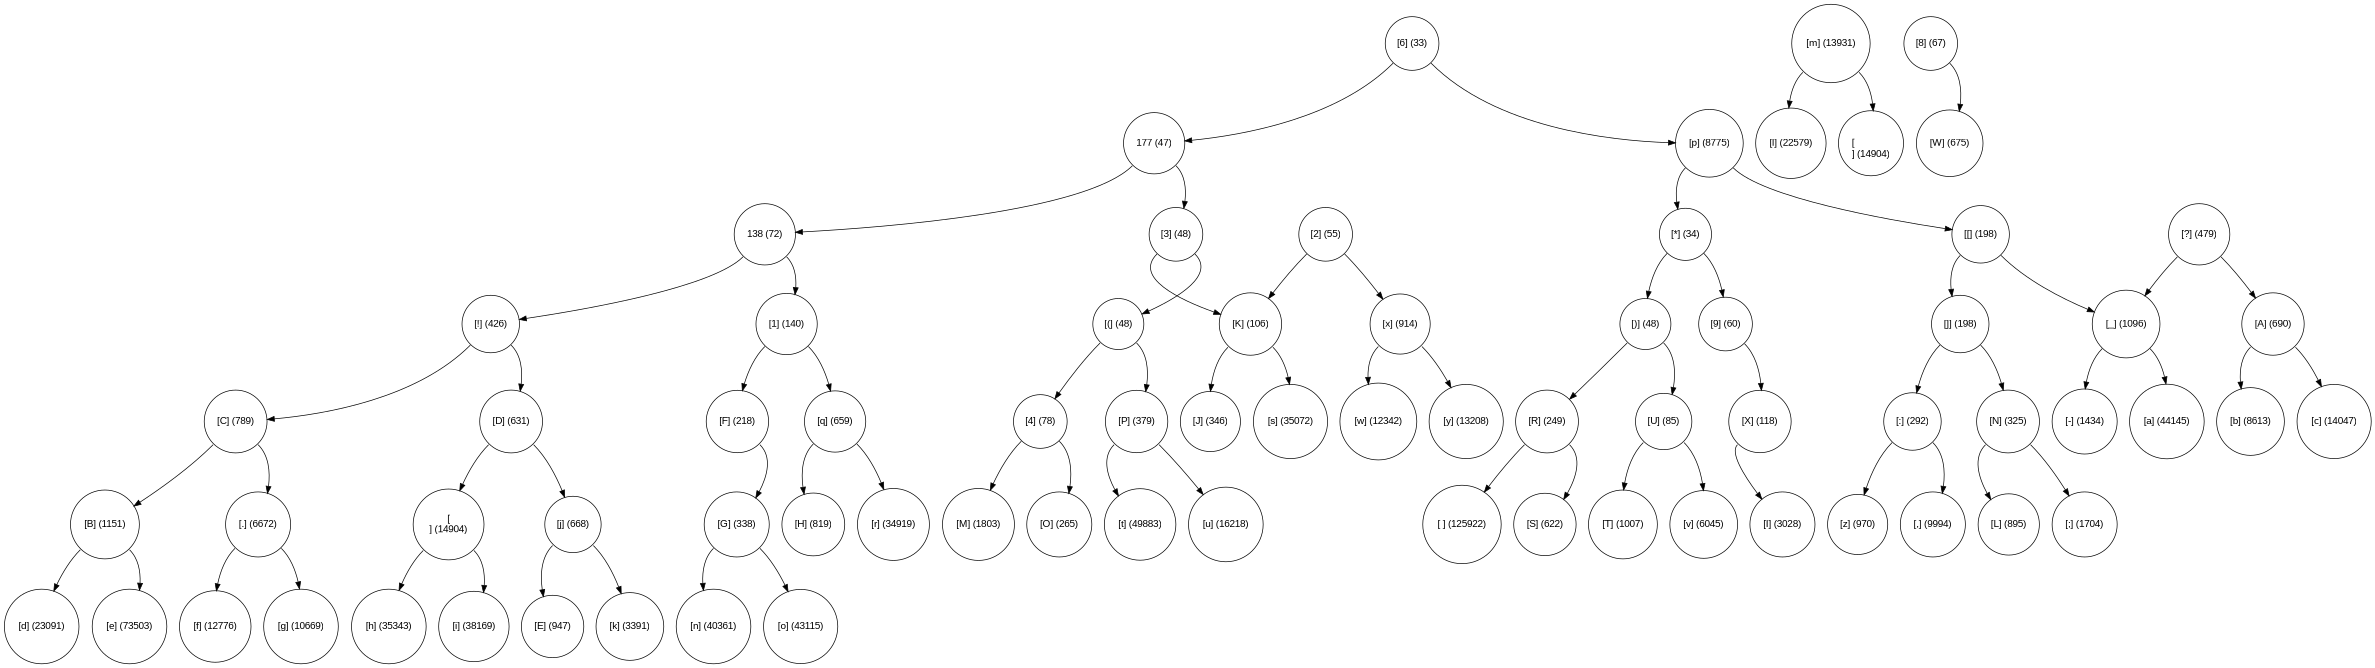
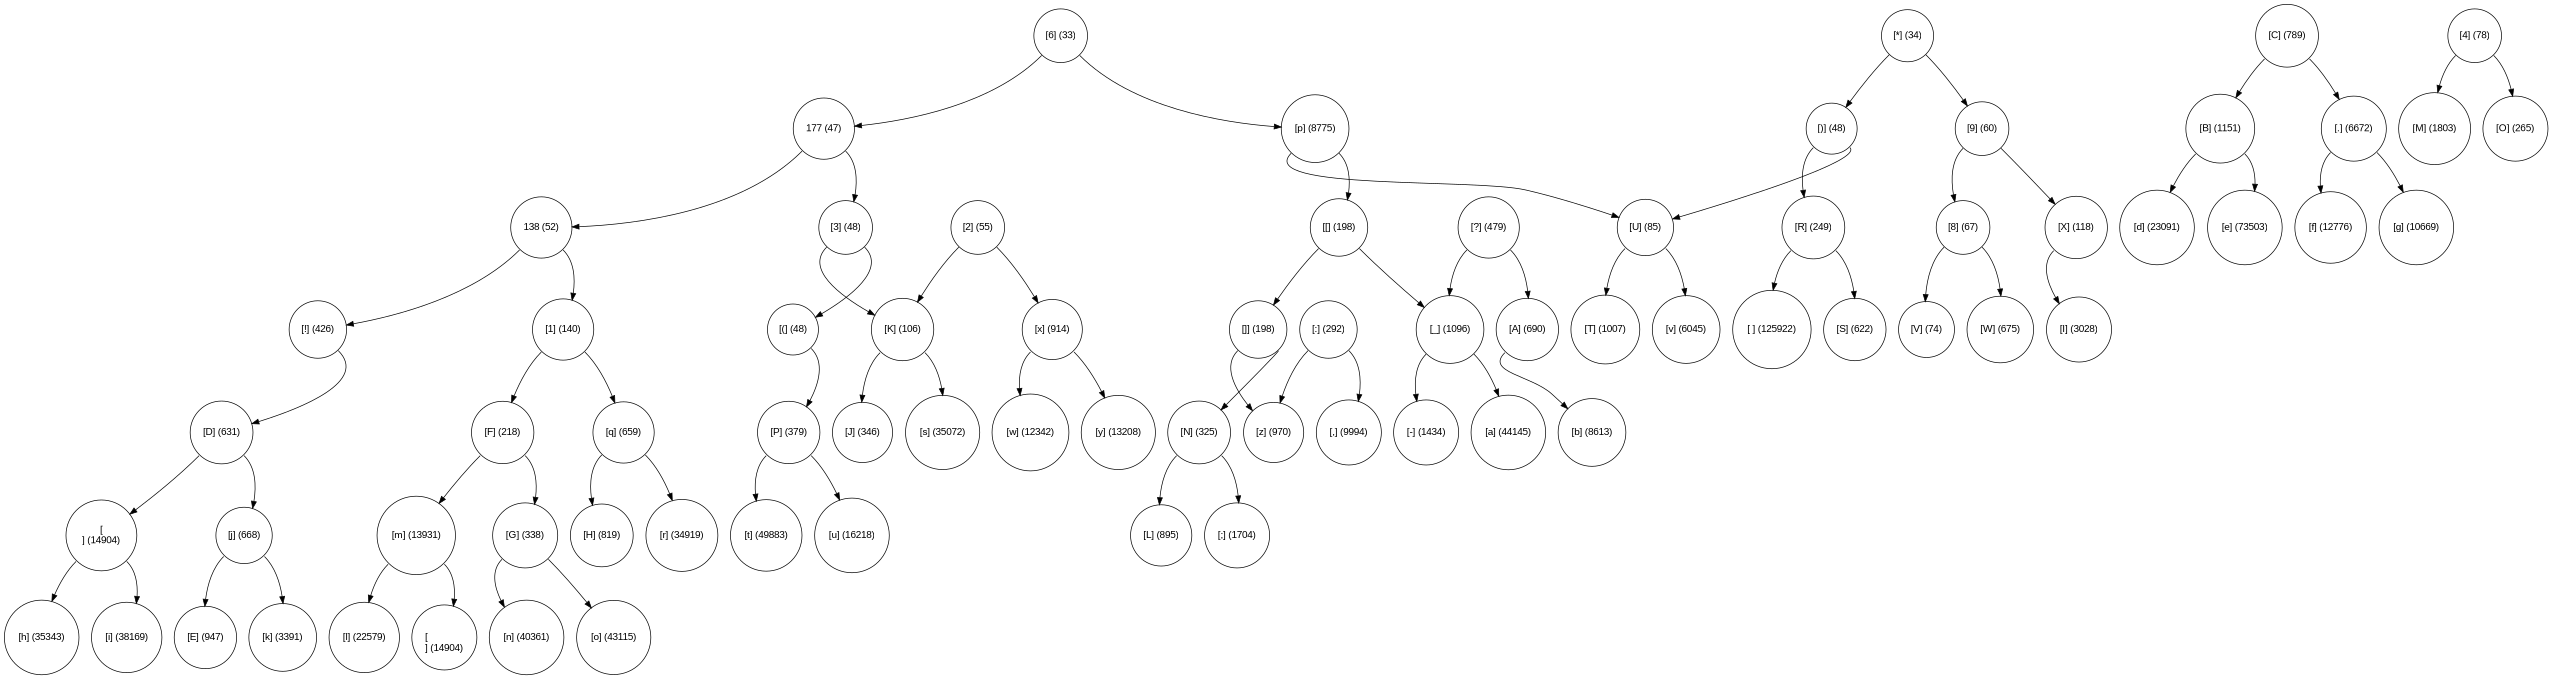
edge "[9] (60)" -> "[8] (67)": added
edge "[p] (8775)" -> "[*] (34)": now "[p] (8775)" -> "[U] (85)"
node "138 (72)": label "138 (72)" -> "138 (52)"
node "[V] (74)": added
edge "[]] (198)" -> "[:] (292)": now "[]] (198)" -> "[z] (970)"
edge "[(] (48)" -> "[4] (78)": removed
edge "[!] (426)" -> "[C] (789)": removed
node "[c] (14047)": removed
edge "[F] (218)" -> "[m] (13931)": added
